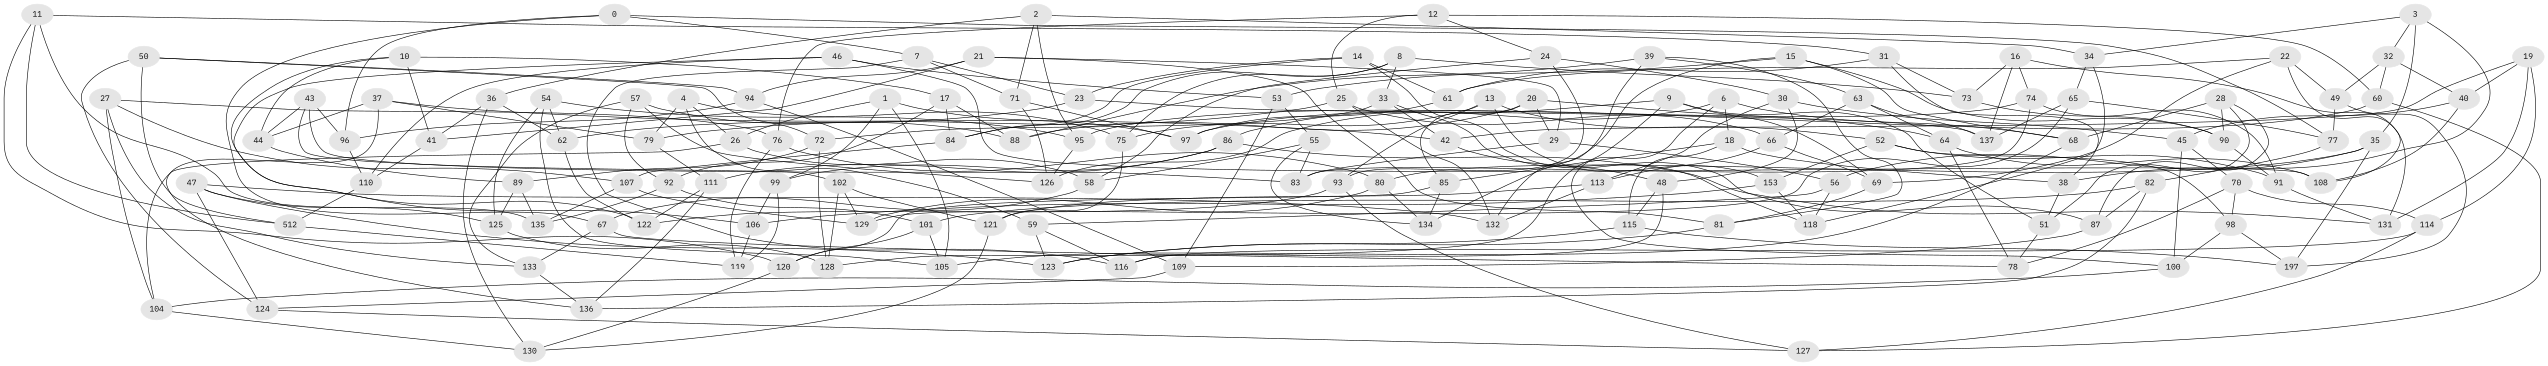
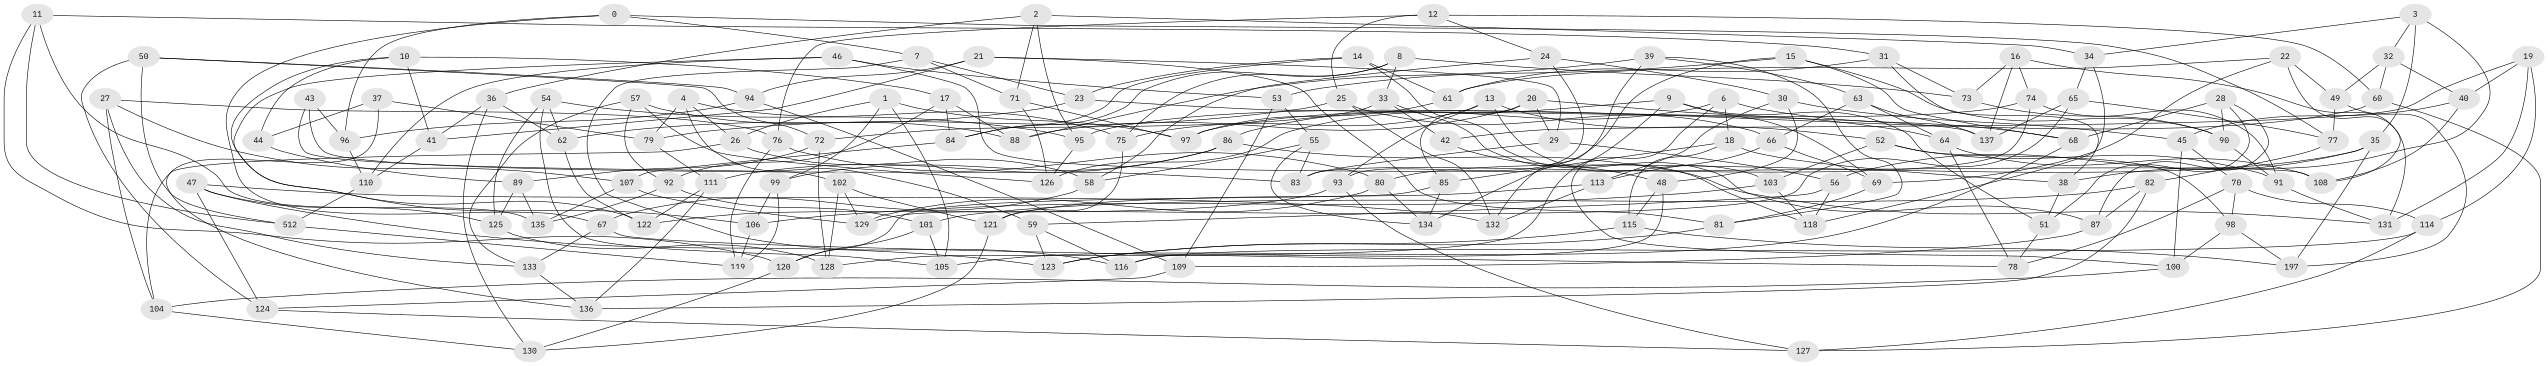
edge "43" -- "44": removed
edge "37" -- "42": removed
node "153": label "153" -> "103"
